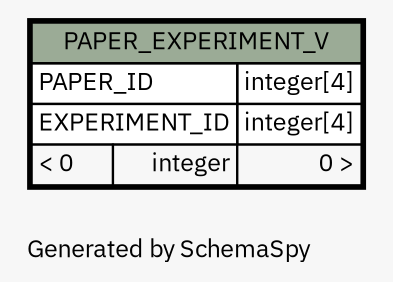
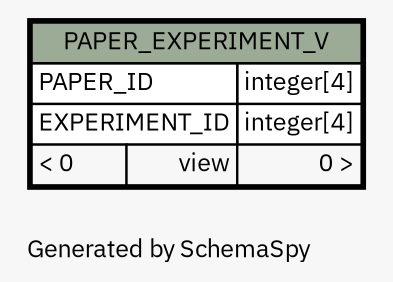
node "PAPER_EXPERIMENT_V": text "integer" -> "view"
